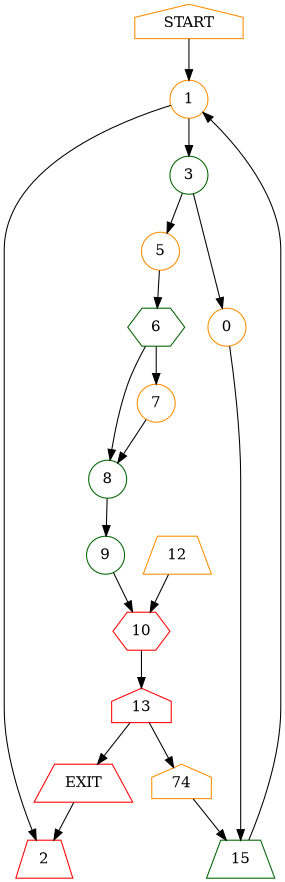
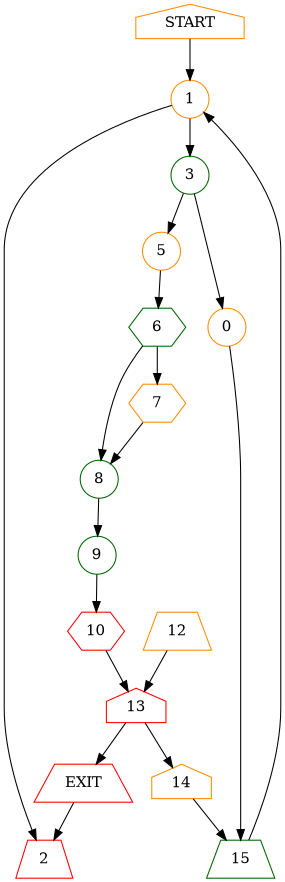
node "7": shape circle -> hexagon
edge "12" -> "10": now "12" -> "13"
node "74": label "74" -> "14"
